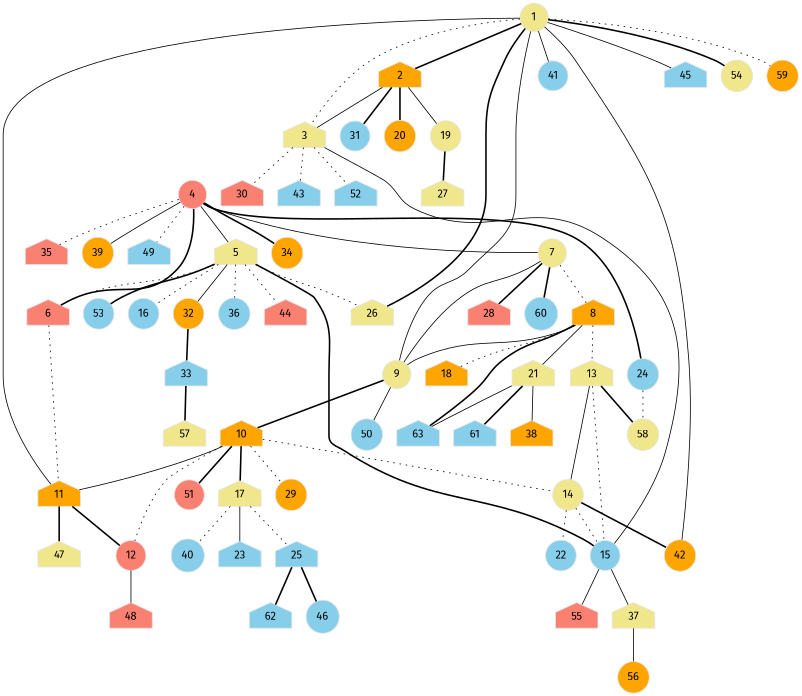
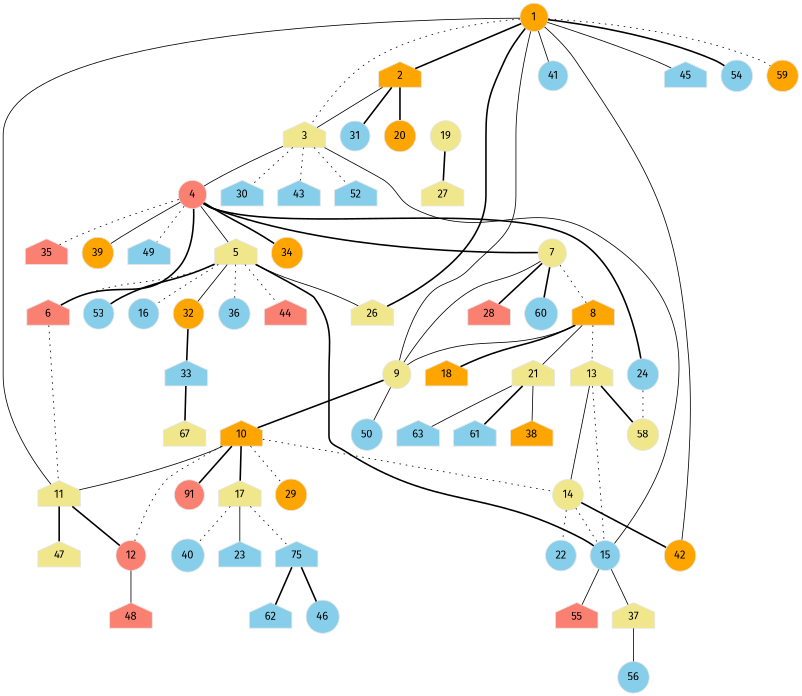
node "1": fillcolor khaki -> orange
node "54": fillcolor khaki -> skyblue
edge "2" -- "19": removed
edge "3" -- "4": added
node "30": fillcolor salmon -> skyblue
edge "4" -- "7": style solid -> bold
edge "5" -- "26": style dotted -> solid
edge "8" -- "18": style dotted -> bold
edge "8" -- "63": removed
node "57": label "57" -> "67"
node "11": fillcolor orange -> khaki
node "51": label "51" -> "91"
node "25": label "25" -> "75"
node "56": fillcolor orange -> skyblue
